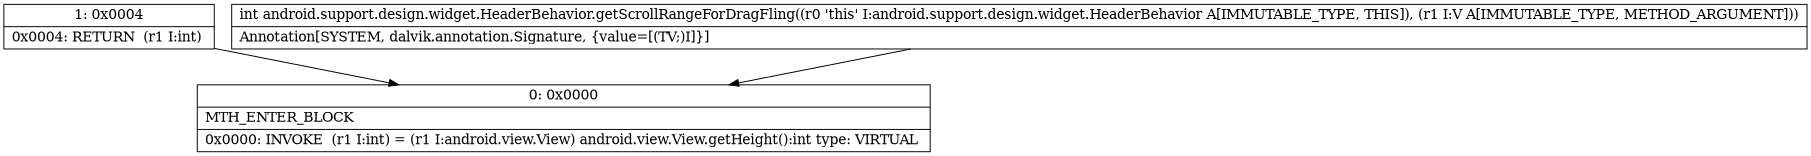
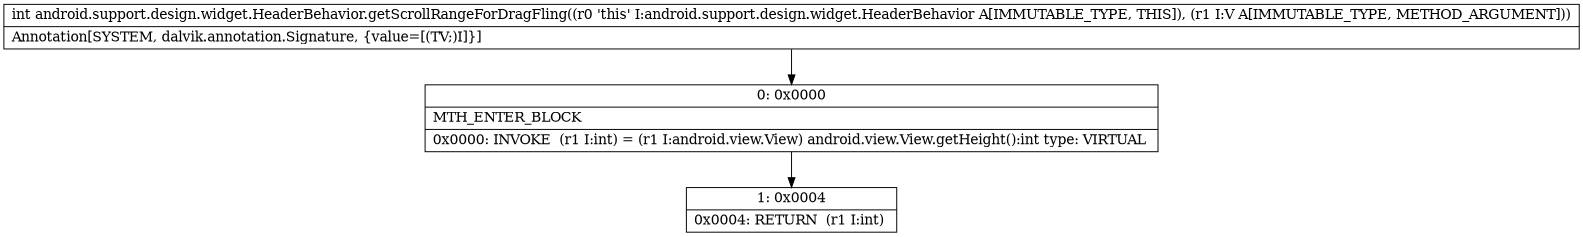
edge "1: 0x0004" -> "0: 0x0000": reversed
